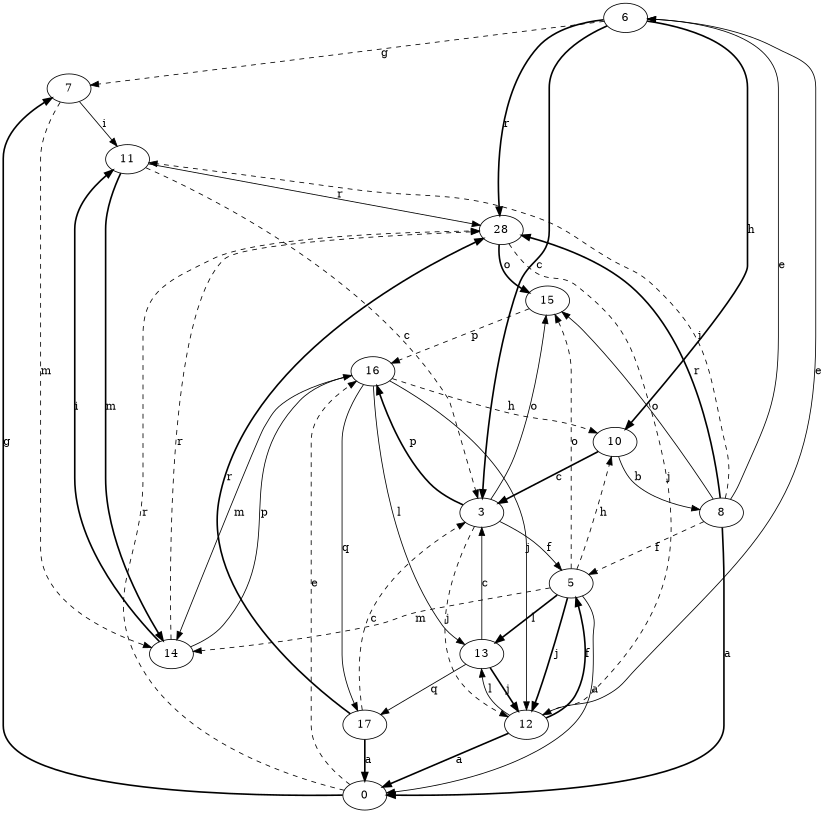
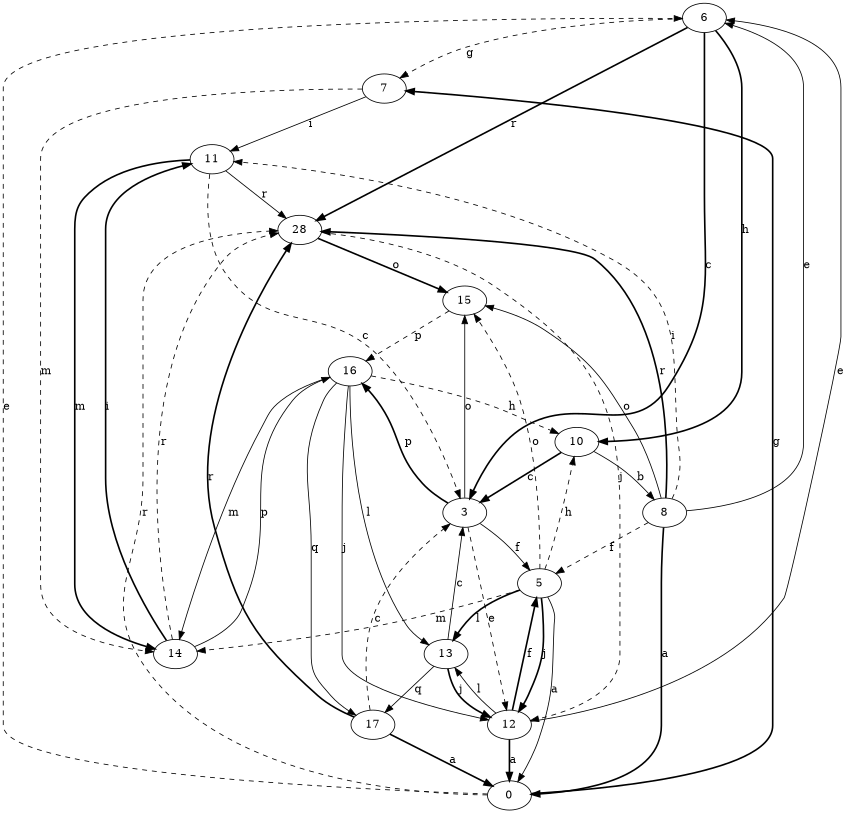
edge "0" -> "16": now "0" -> "6"
edge "3" -> "12": label "j" -> "e"
